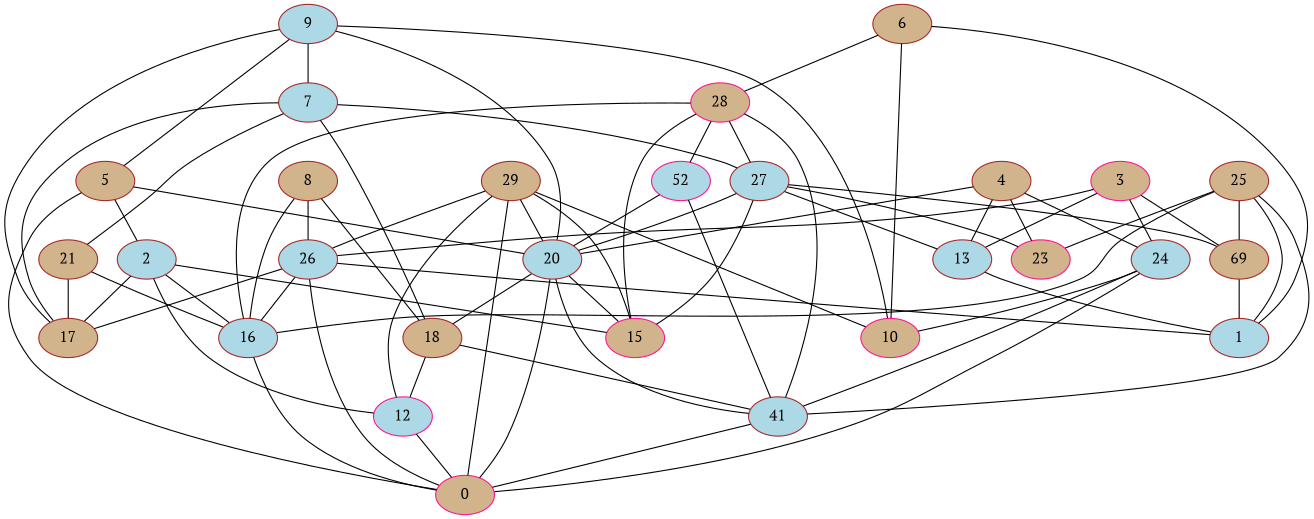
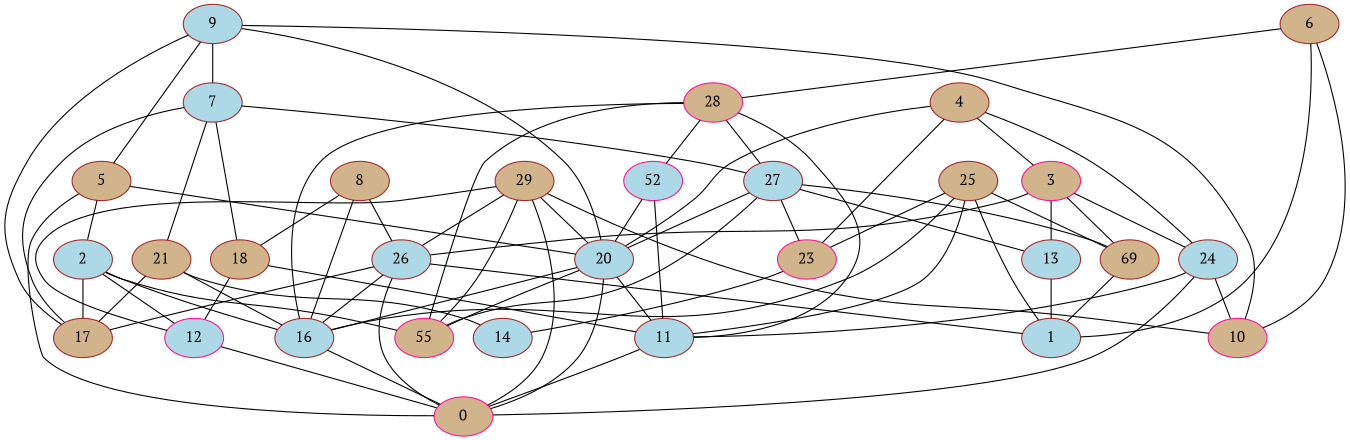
edge "4" -- "13": now "4" -- "3"
edge "20" -- "18": now "20" -- "16"
node "14": added
node "15": label "15" -> "55"
node "41": label "41" -> "11"
